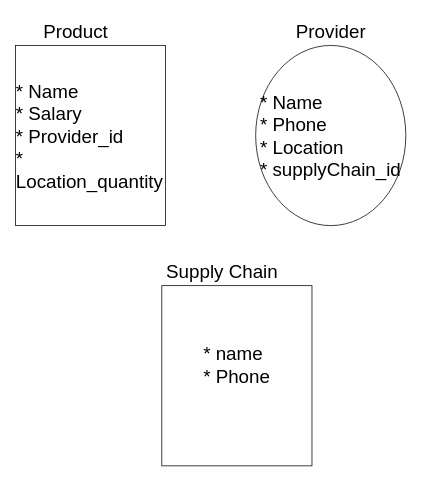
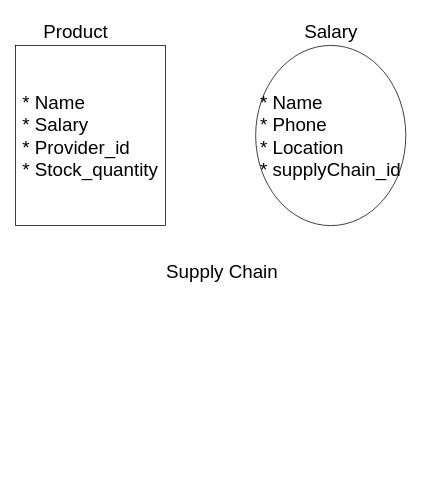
node "Provider": label "Provider" -> "Salary"
node "* Name * Salary * Provider_id * Location_quantity": label "* Name * Salary * Provider_id * Location_quantity" -> "* Name * Salary * Provider_id * Stock_quantity"
node "* name * Phone": removed
